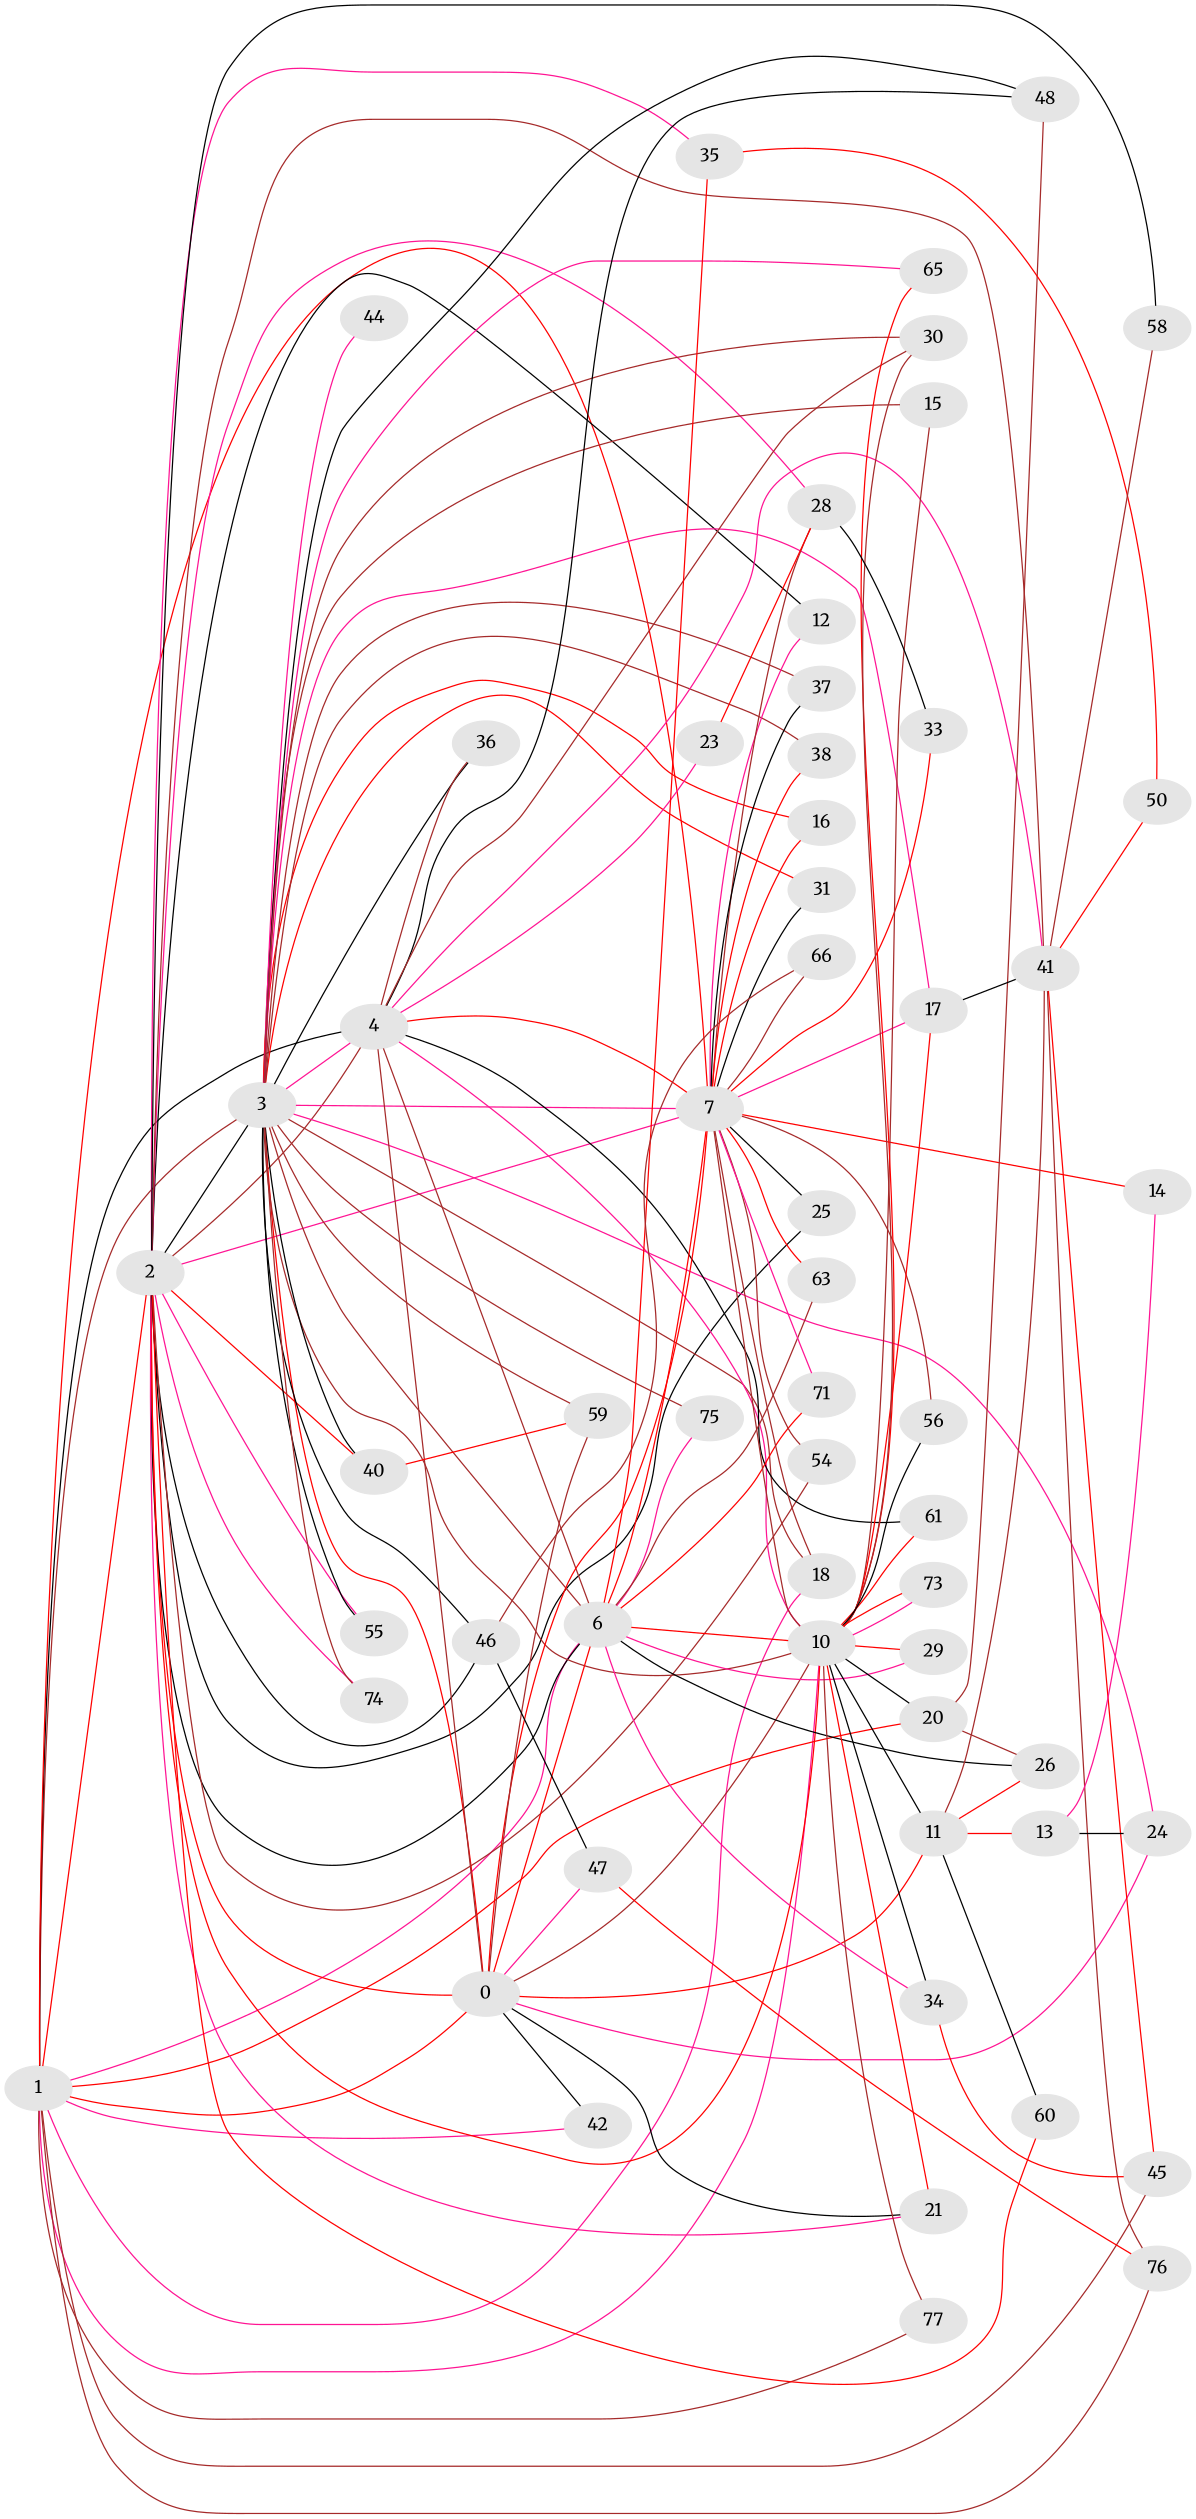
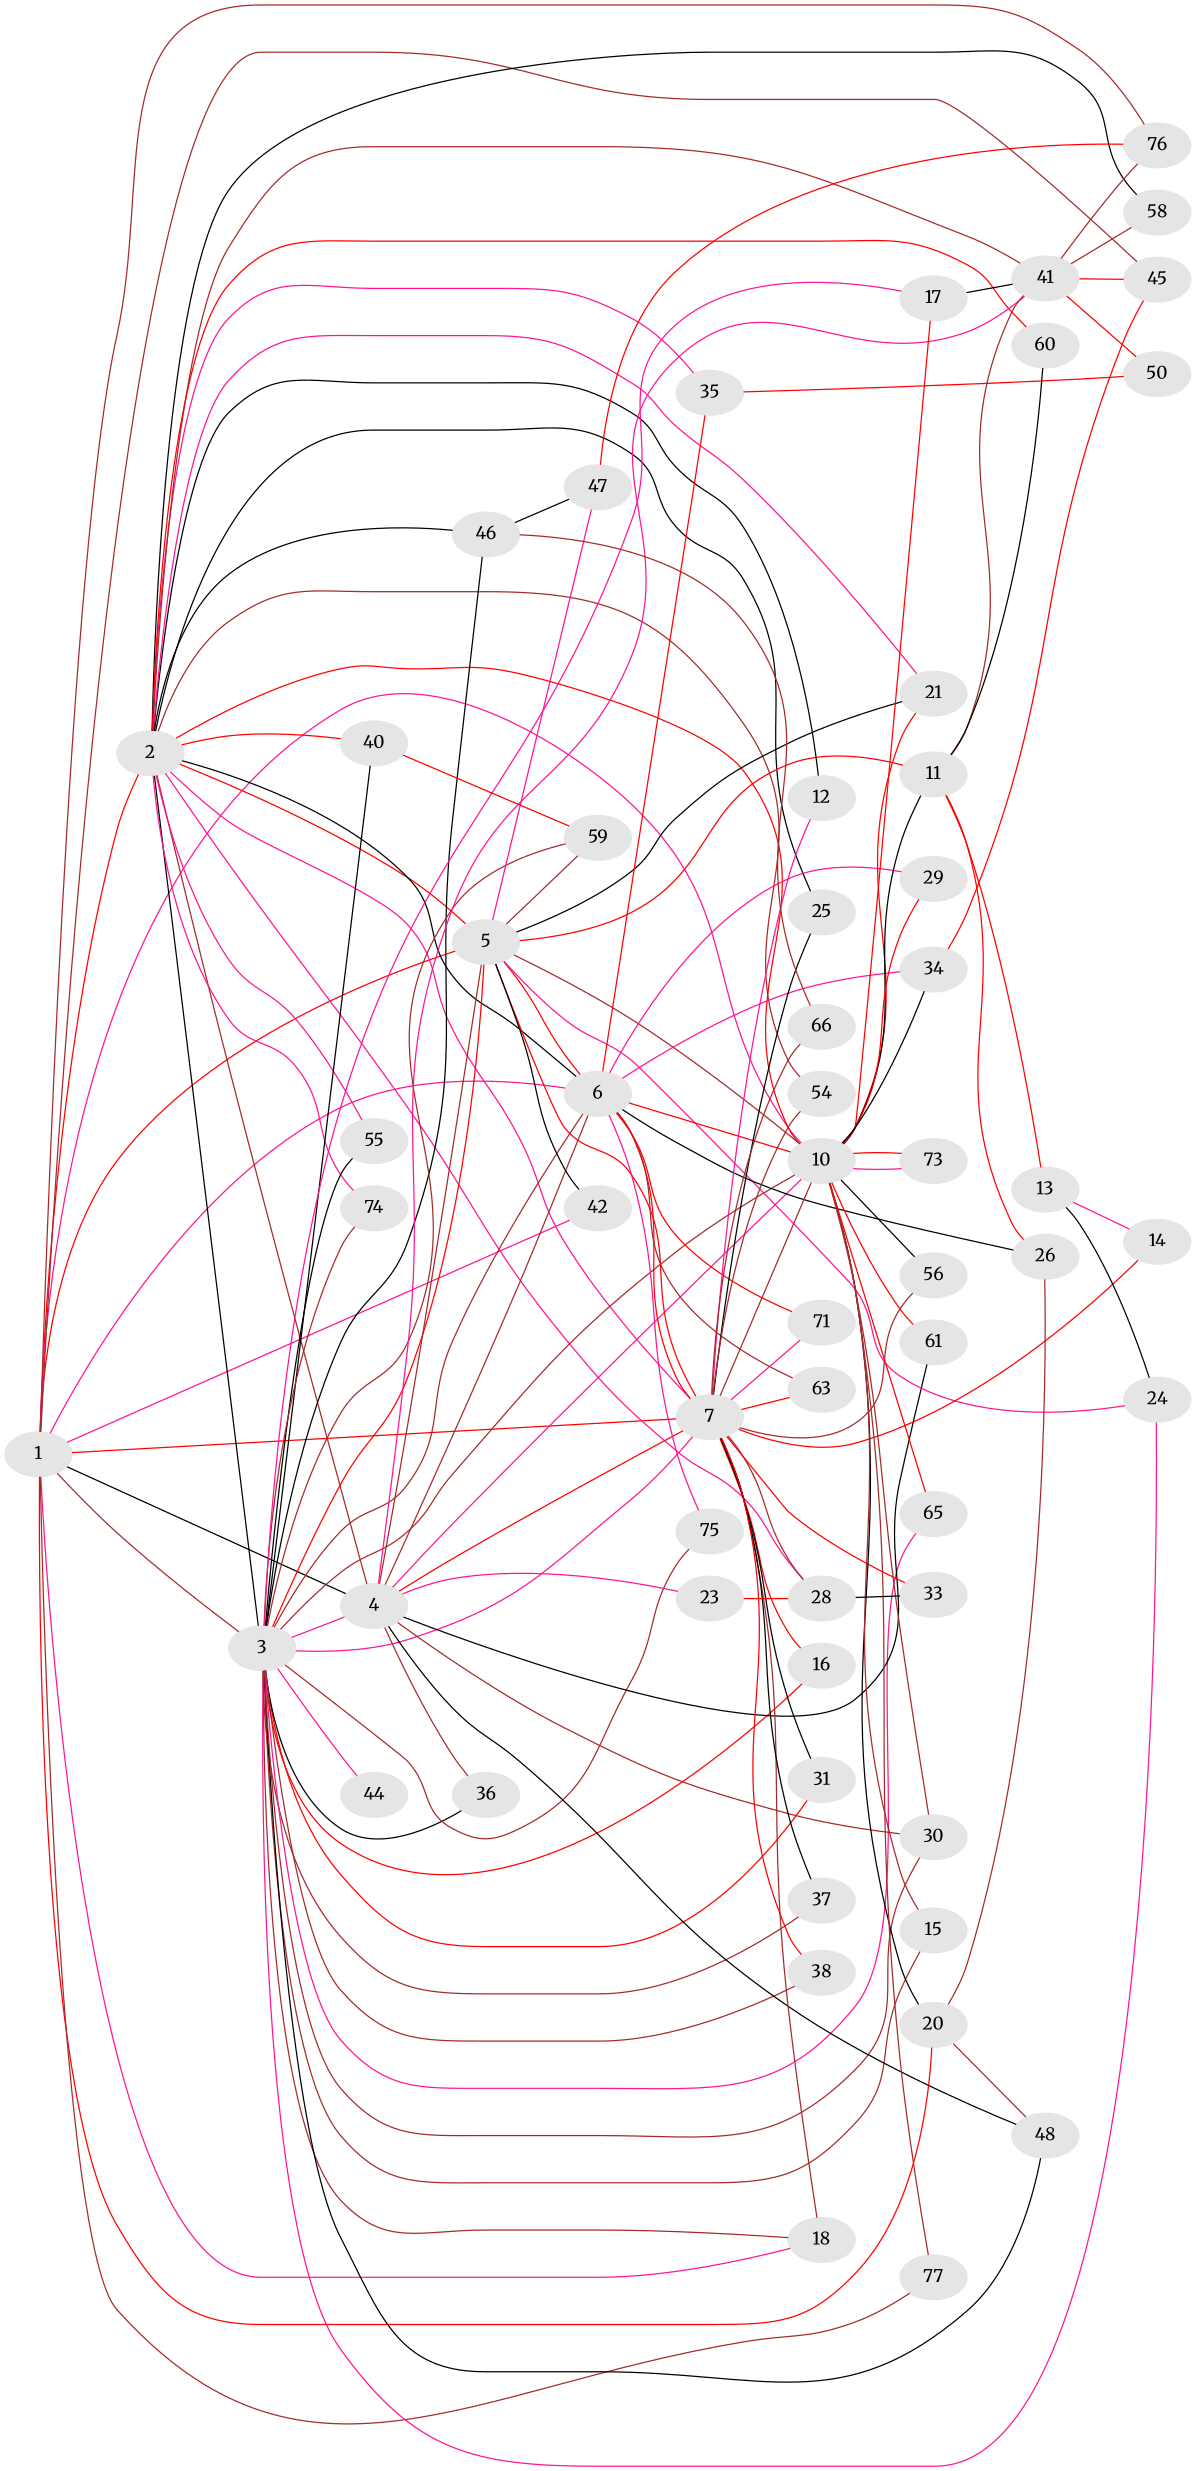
edge "17" -- "7": removed
node "0": label "0" -> "5"
